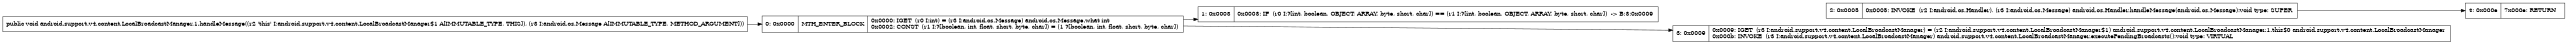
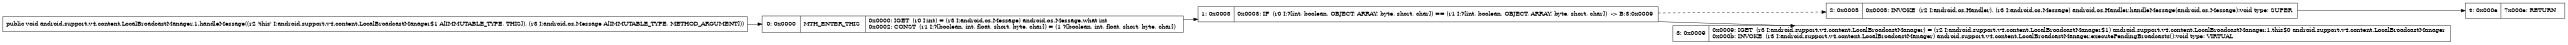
edge "1: 0x0003" -> "2: 0x0005": added
node "0: 0x0000": text "MTH_ENTER_BLOCK" -> "MTH_ENTER_THIS"
edge "0: 0x0000" -> "3: 0x0009": now "1: 0x0003" -> "3: 0x0009"
